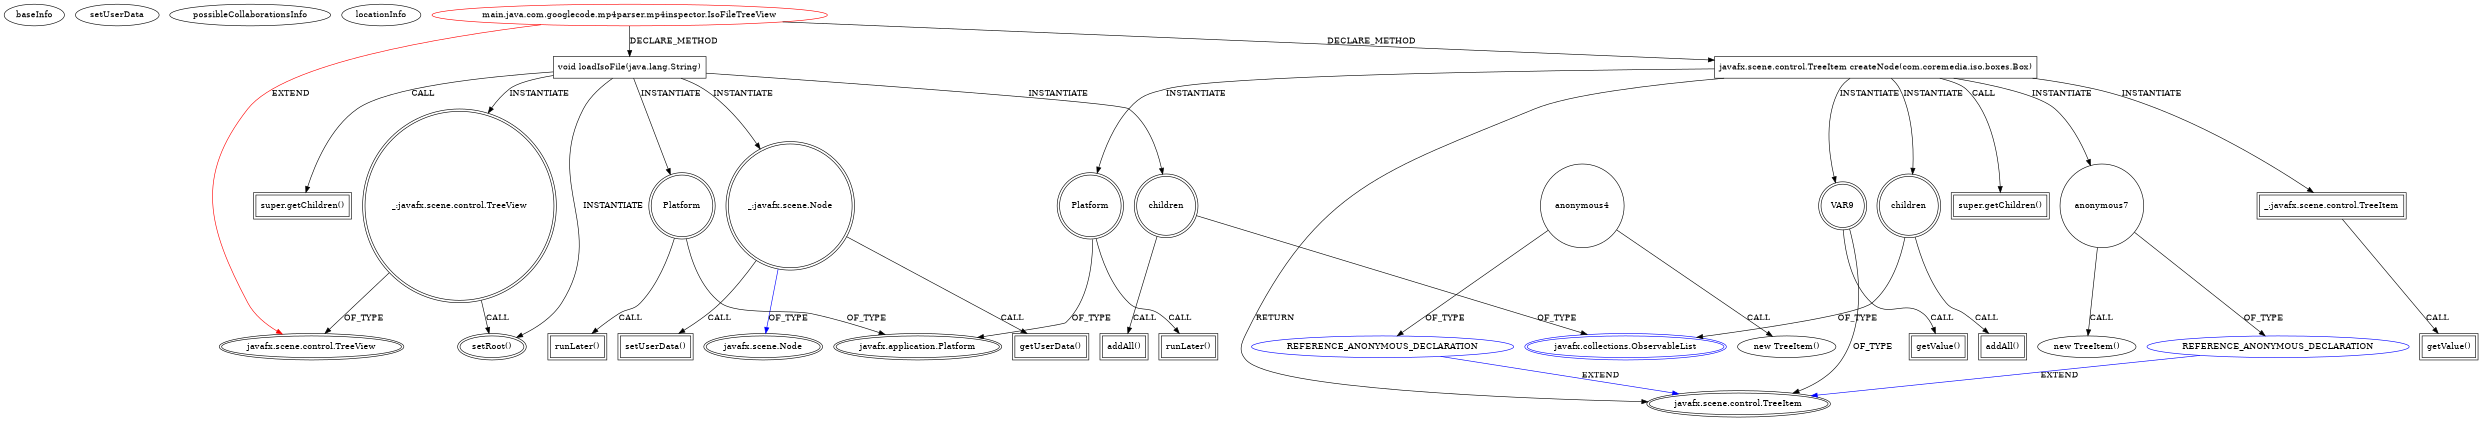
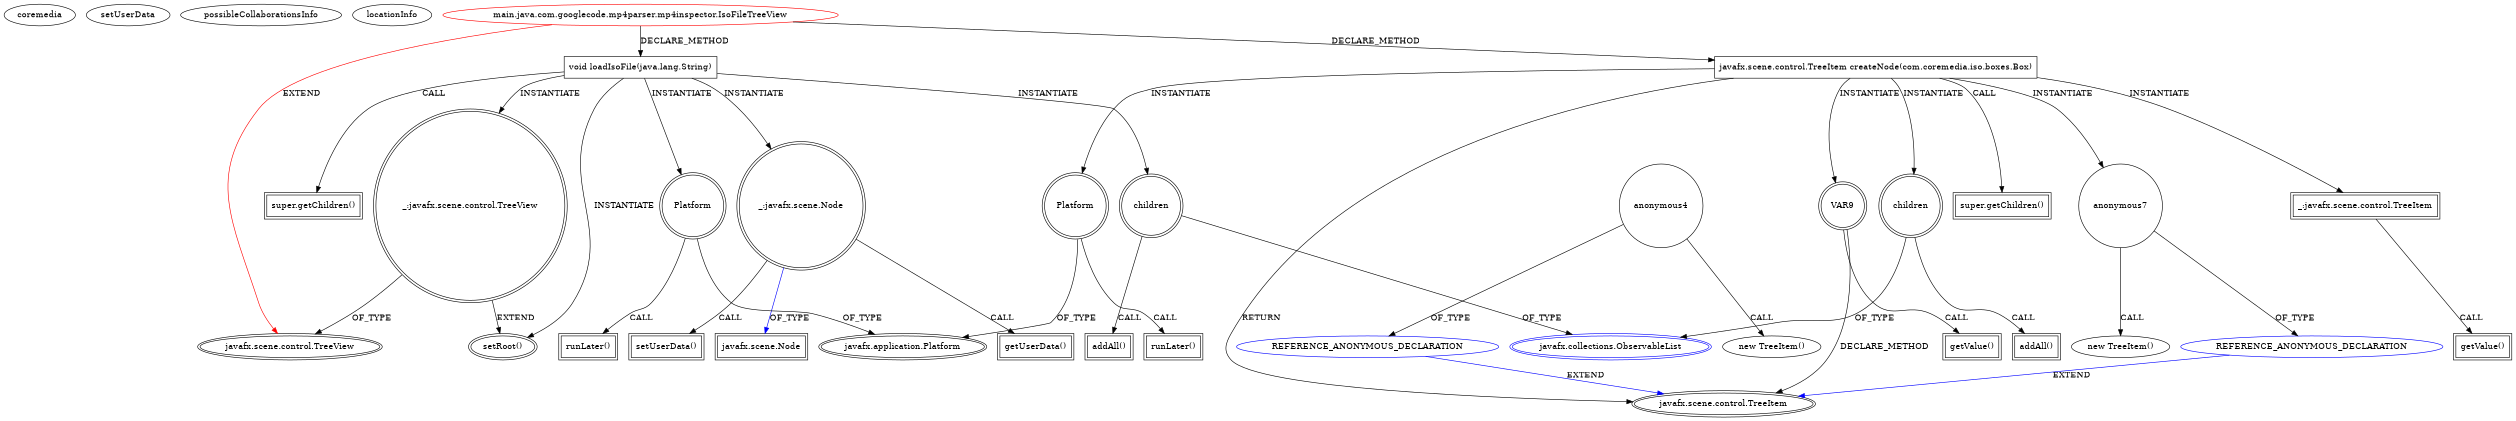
node "baseInfo": label "baseInfo" -> "coremedia"
edge "_:javafx.scene.control.TreeView" -> "setRoot()": label "CALL" -> "EXTEND"
node "javafx.scene.Node": shape ellipse -> box
edge "VAR9" -> "javafx.scene.control.TreeItem": label "OF_TYPE" -> "DECLARE_METHOD"
